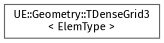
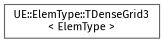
node "UE::Geometry::TDenseGrid3 < ElemType >": label "UE::Geometry::TDenseGrid3 < ElemType >" -> "UE::ElemType::TDenseGrid3 < ElemType >"
